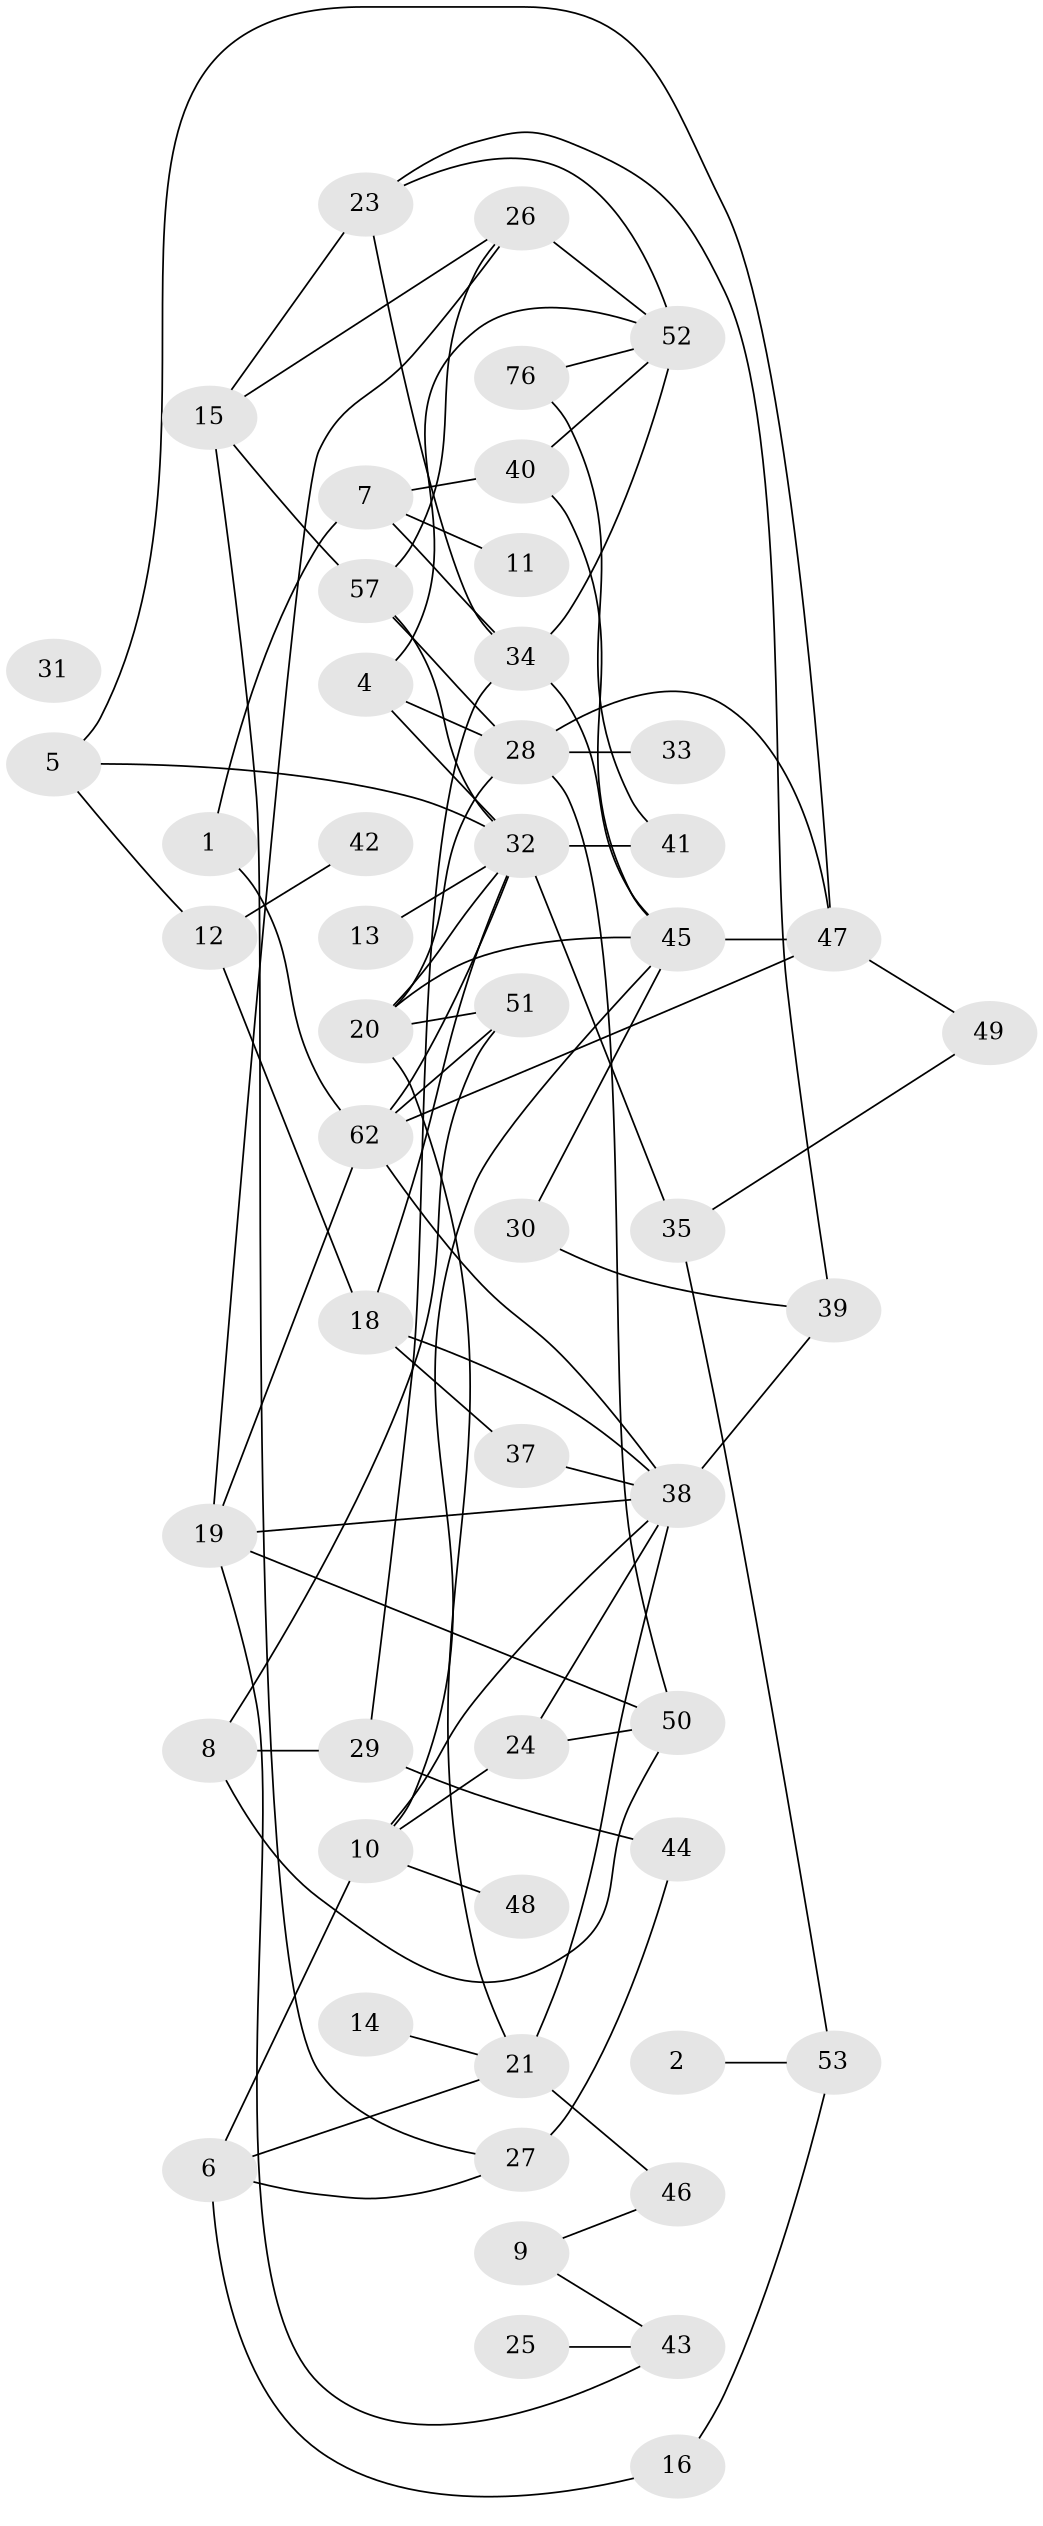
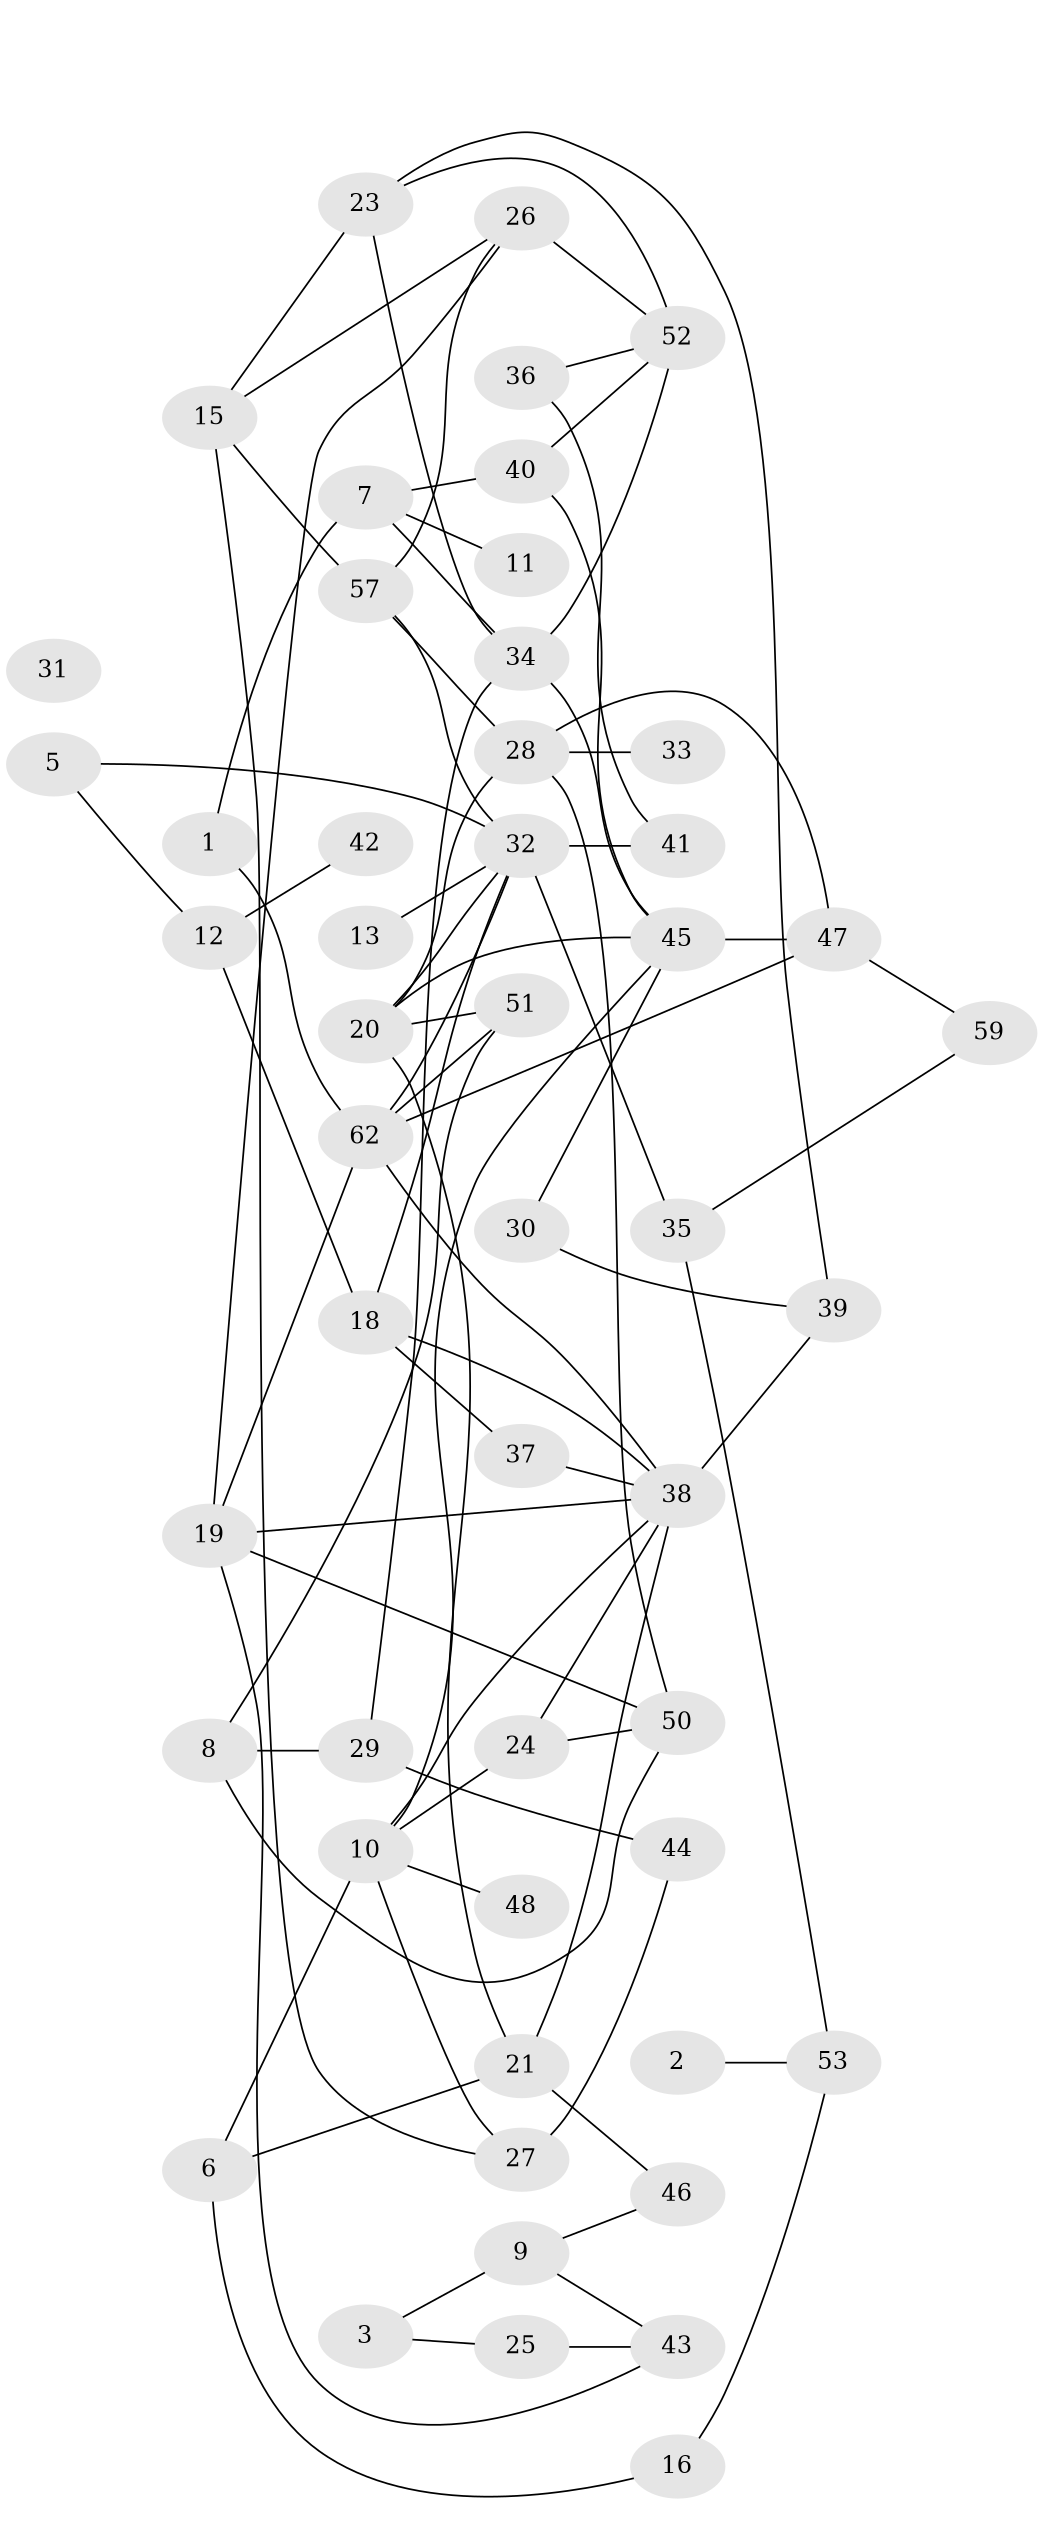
edge "5" -- "47": removed
node "76": label "76" -> "36"
node "4": removed
node "49": label "49" -> "59"
node "14": removed
edge "27" -- "6": now "27" -- "10"
node "3": added
